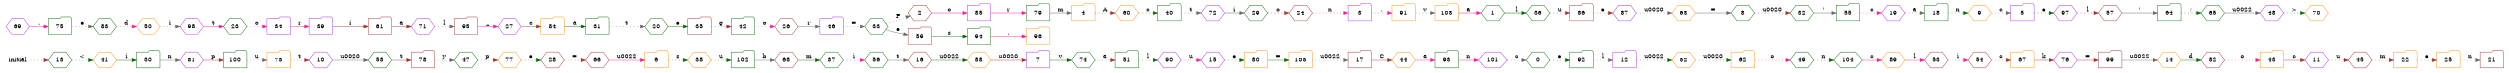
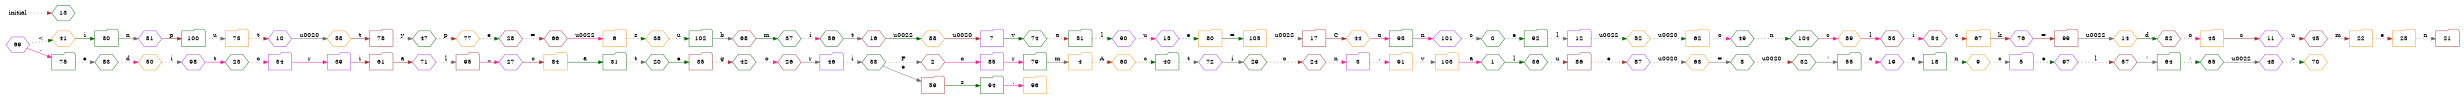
edge "46" -> "33": label "=" -> "i"
node "42": shape folder -> hexagon
edge "13" -> "41": now "69" -> "41"
node "58": color darkgreen -> darkorange
